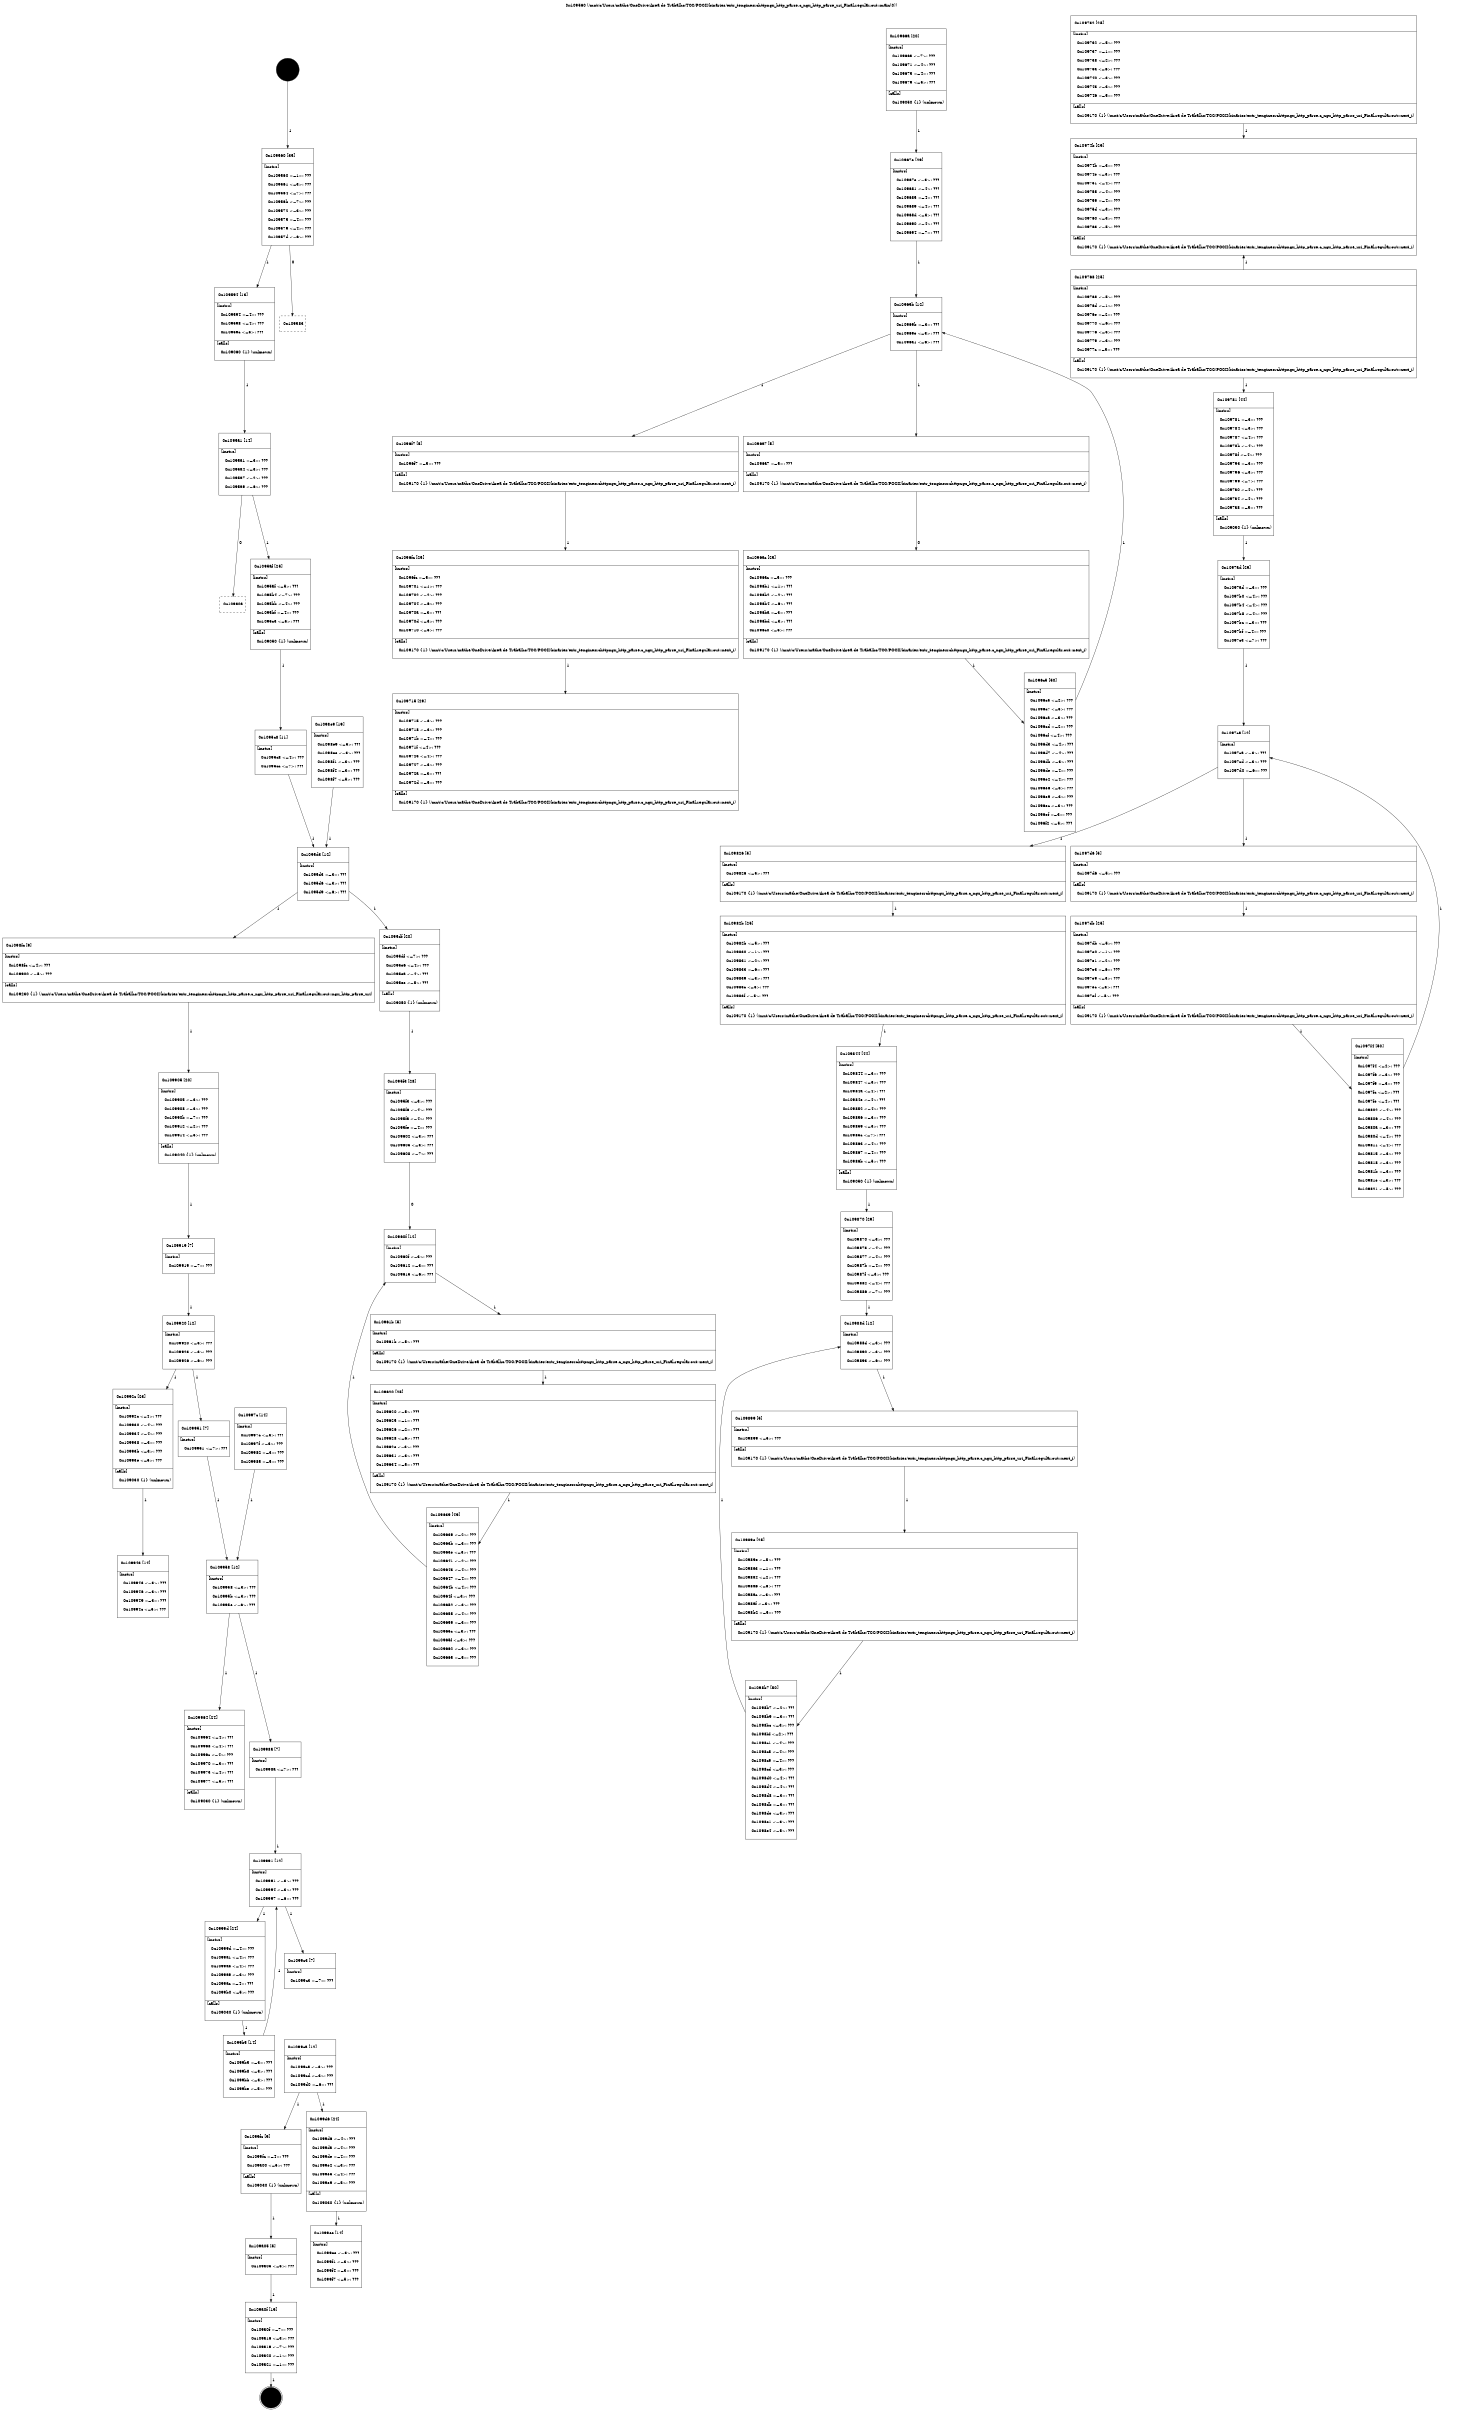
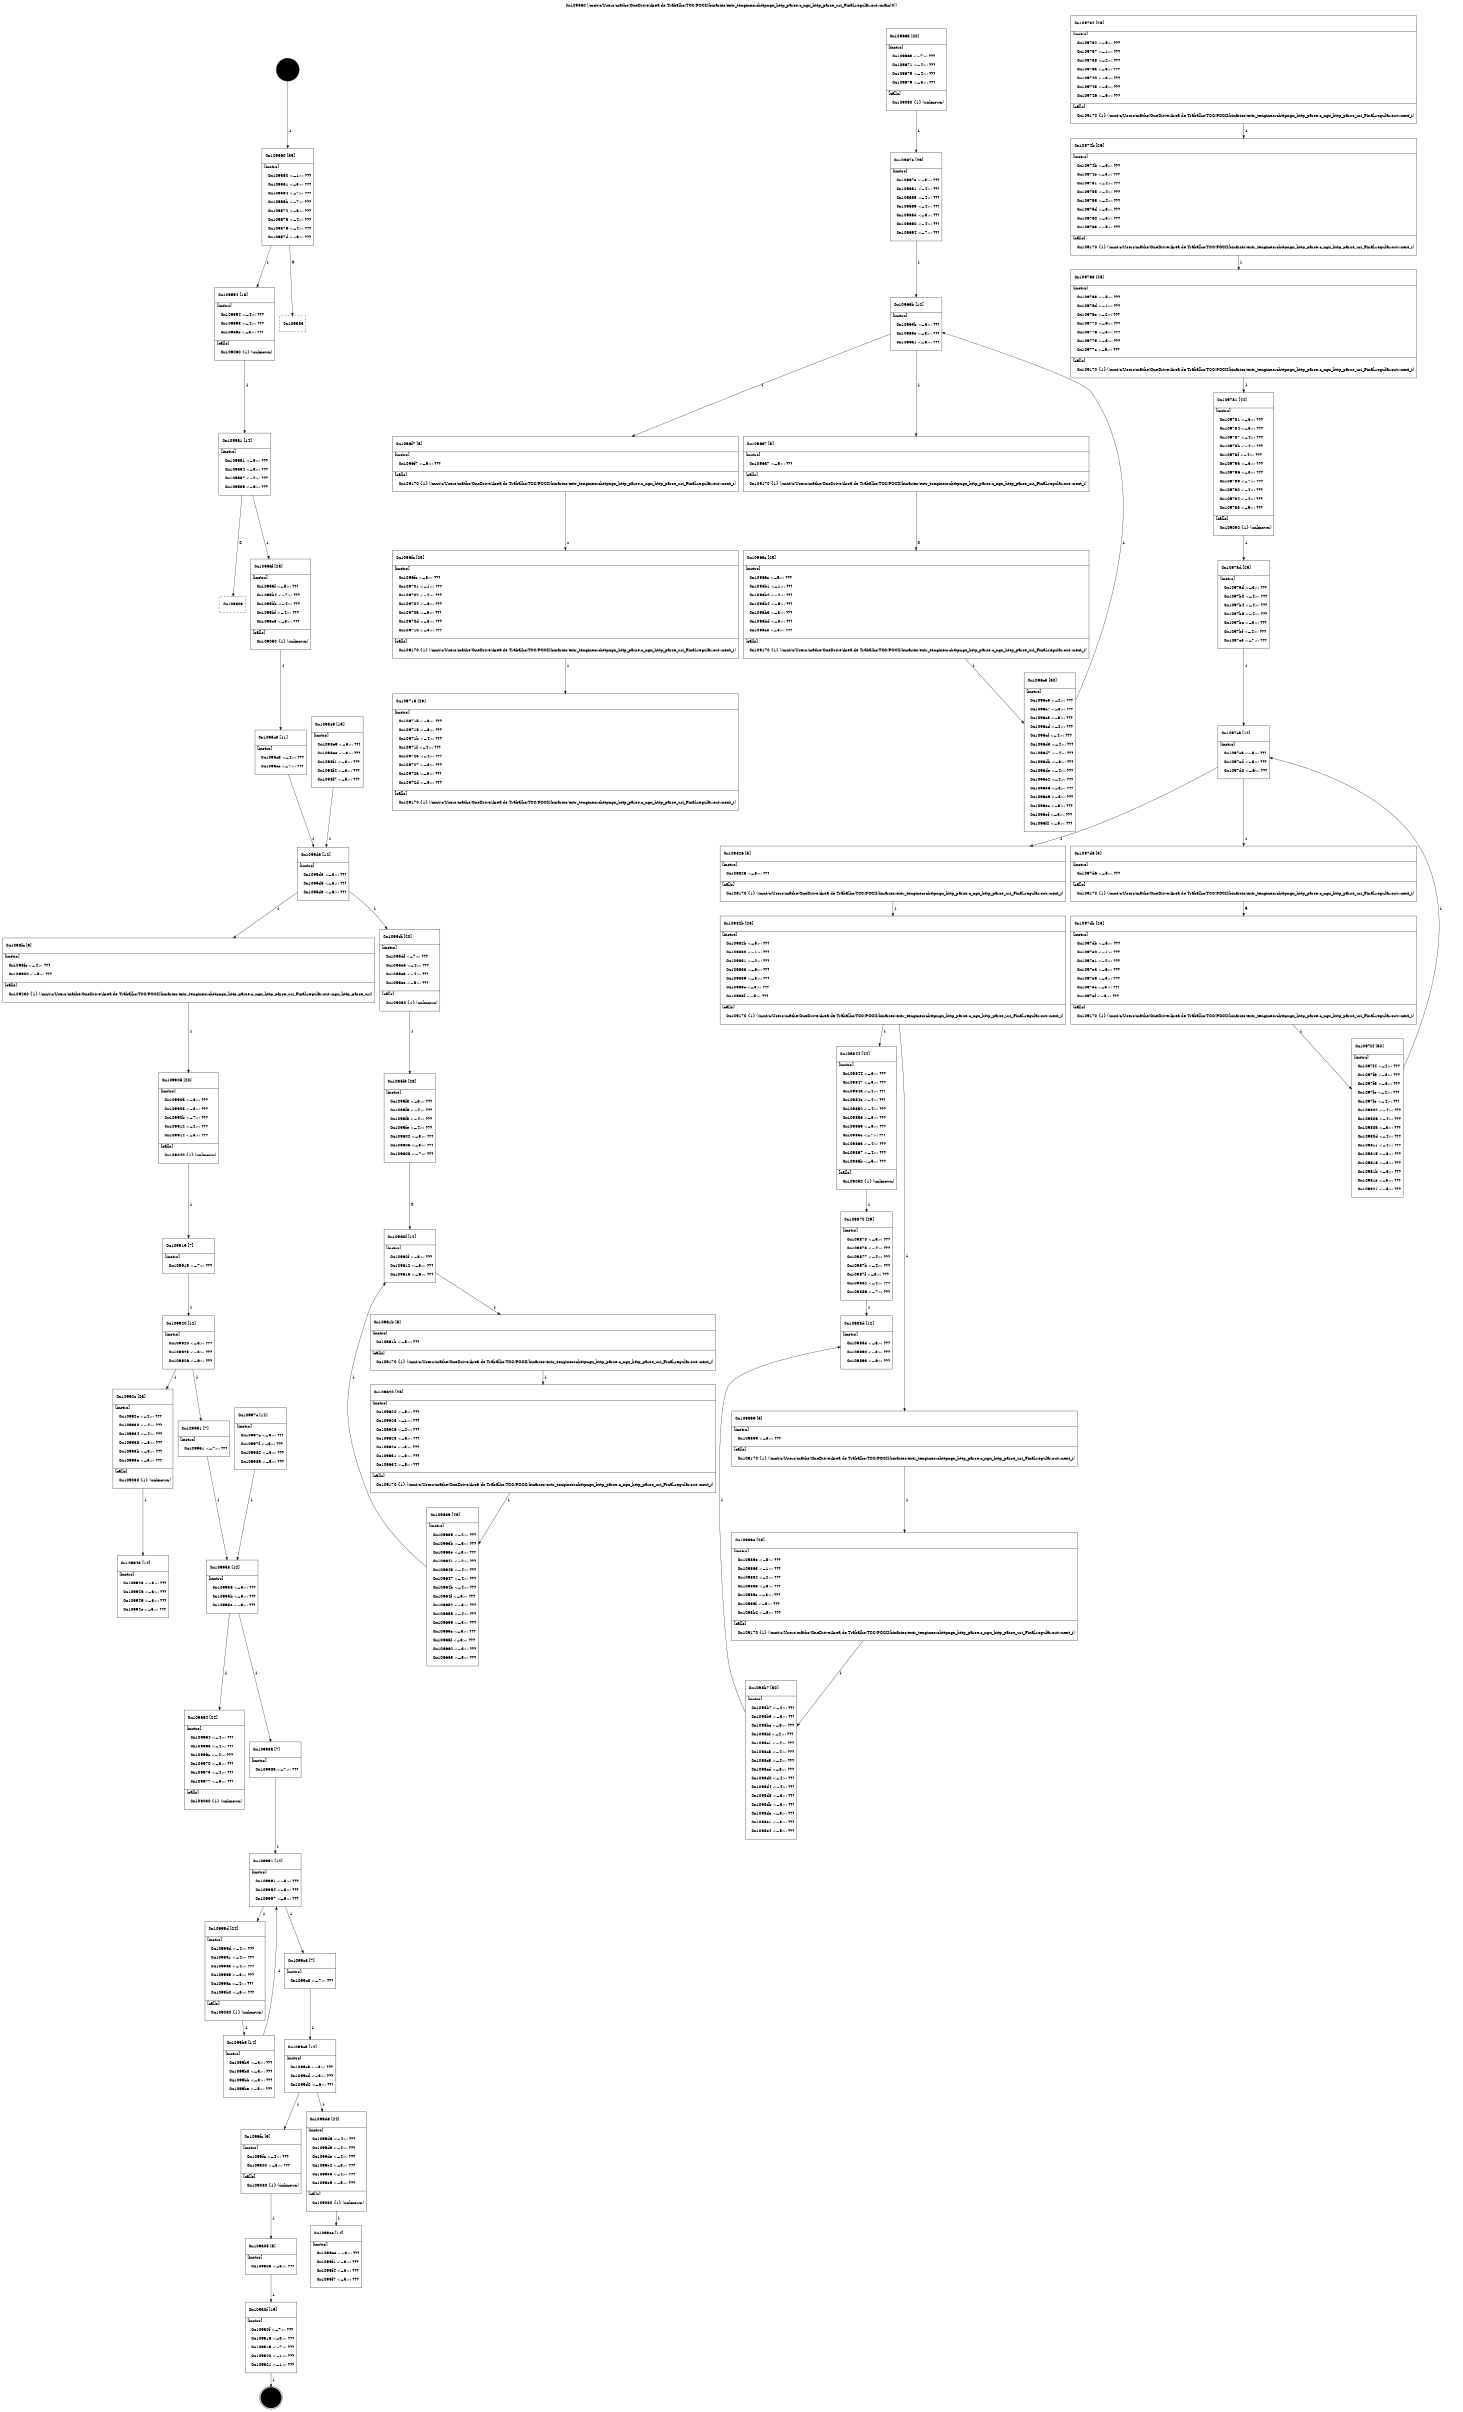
edge "0x109768 [25]" -> "0x10974b [29]": reversed
edge "0x1097d6 [5]" -> "0x1097db [25]": label " 1" -> " 5"
edge "0x10988d [12]" -> "0x109899 [5]": now "0x10982b [25]" -> "0x109899 [5]"
edge "0x1099c3 [7]" -> "0x1099ca [12]": added, label "1"
